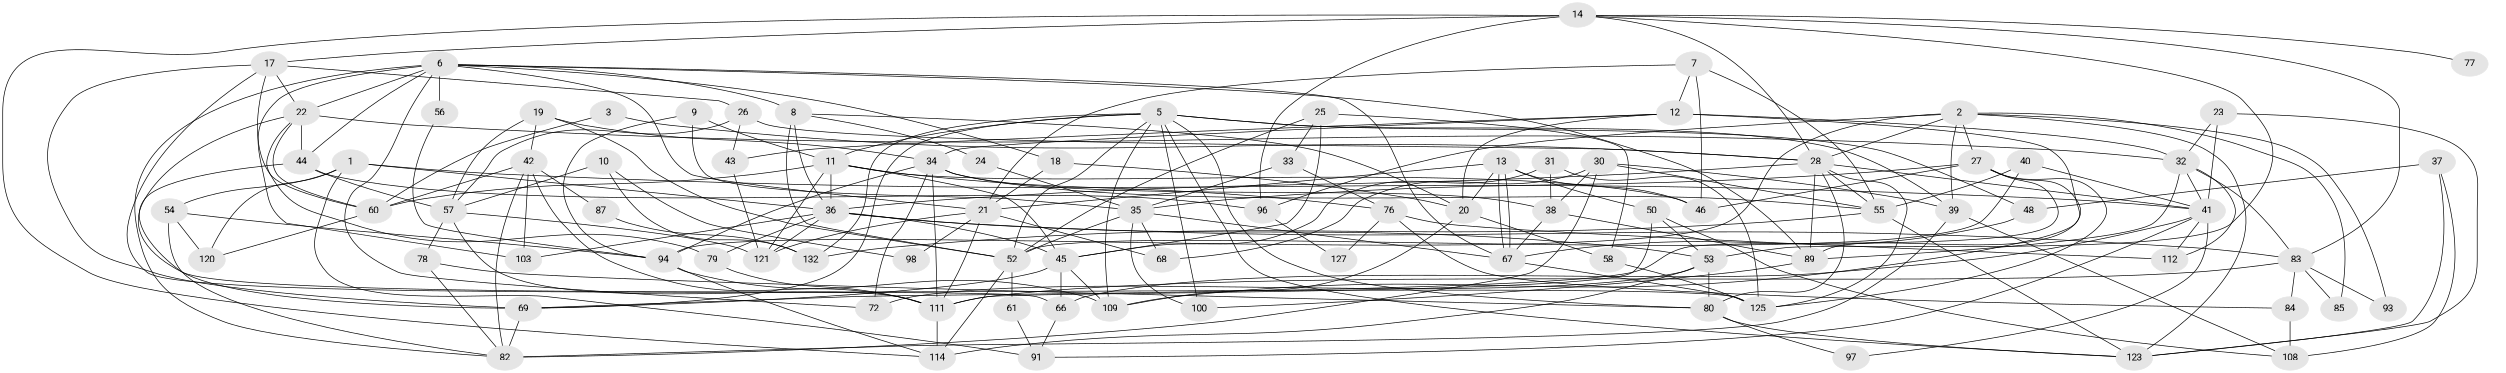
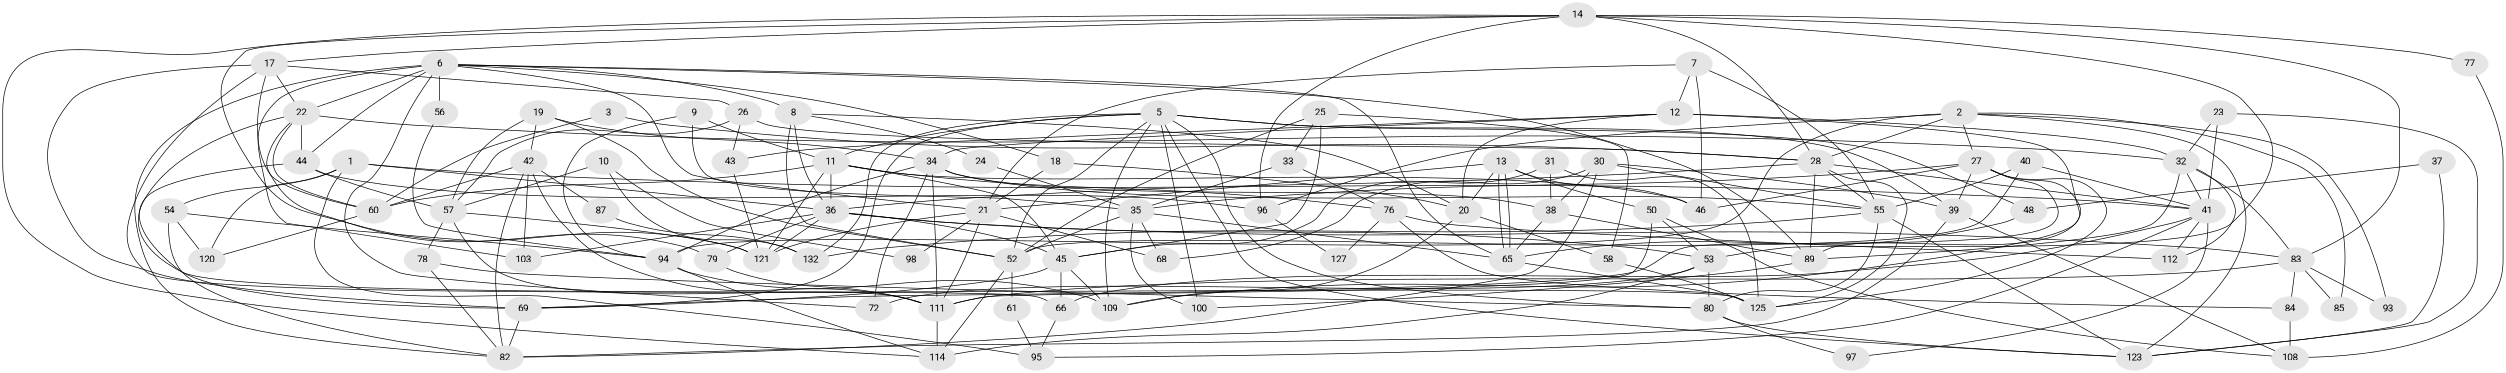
edge "14" -- "121": added
edge "2" -- "39": now "27" -- "39"
node "67": label "67" -> "65"
edge "28" -- "80": now "55" -- "80"
edge "37" -- "108": now "77" -- "108"
node "91": label "91" -> "95"
